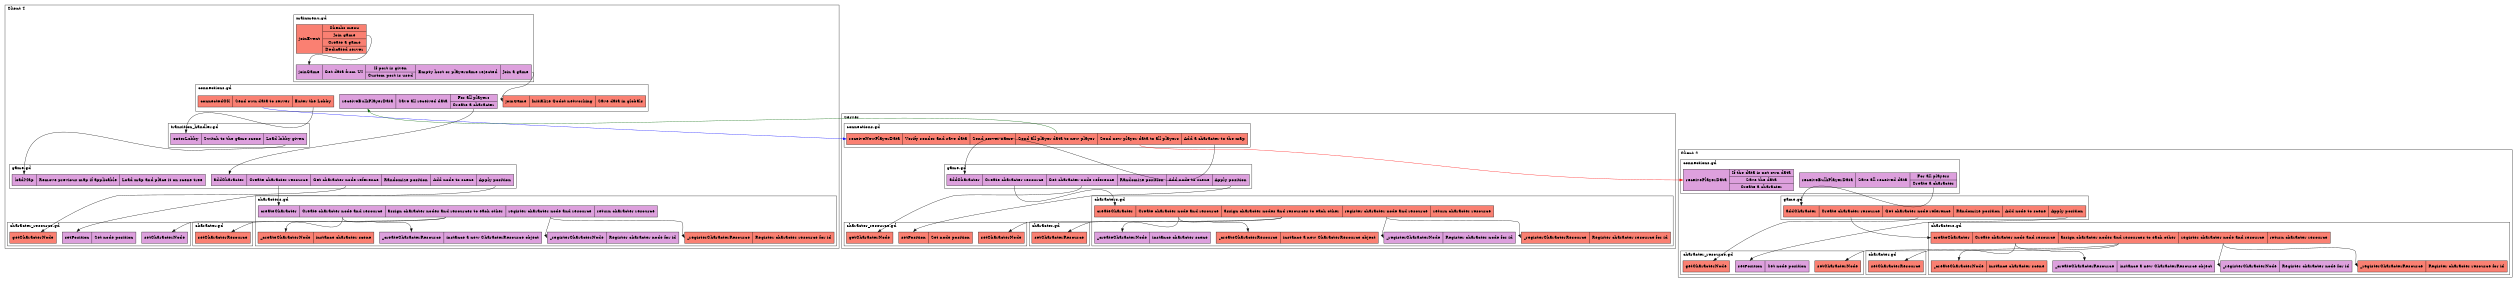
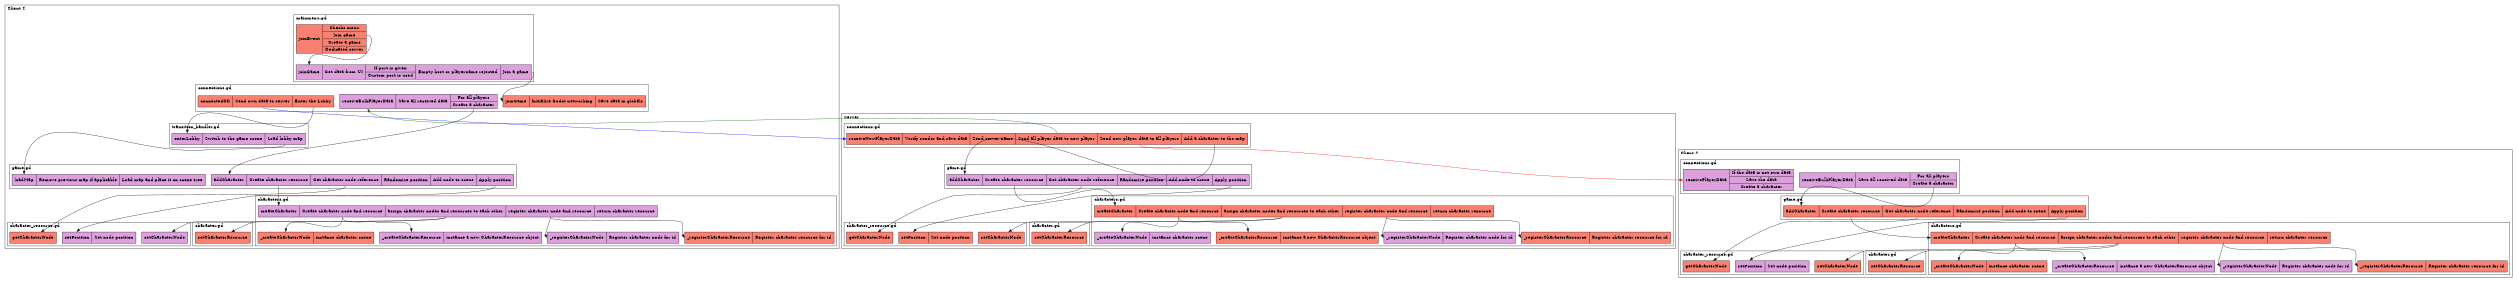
node "enterLobby": text "Load lobby given" -> "Load lobby map"
